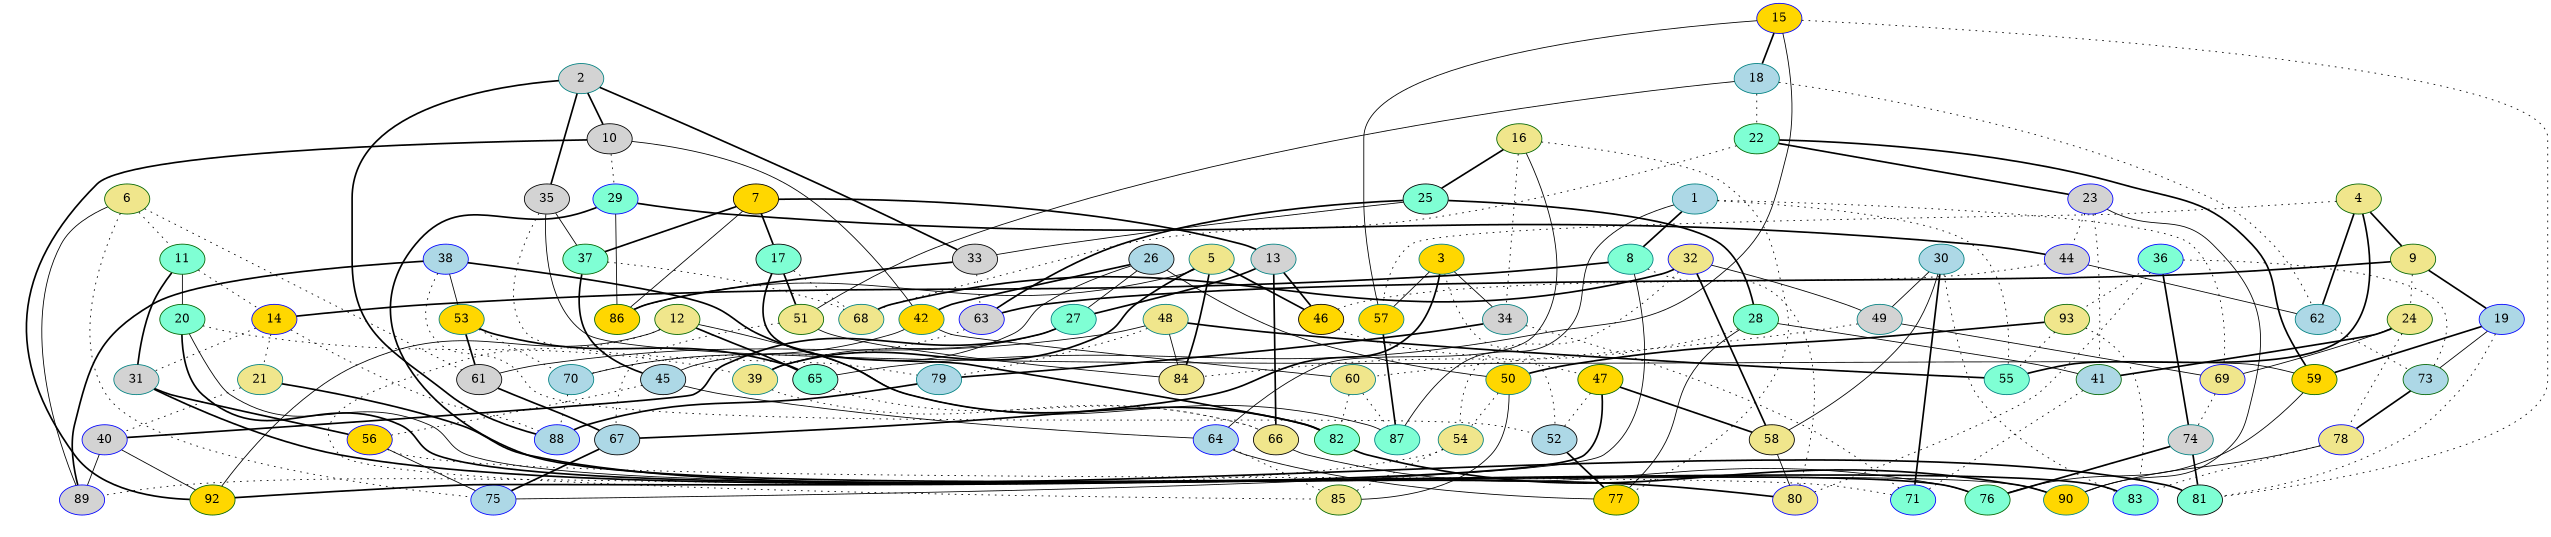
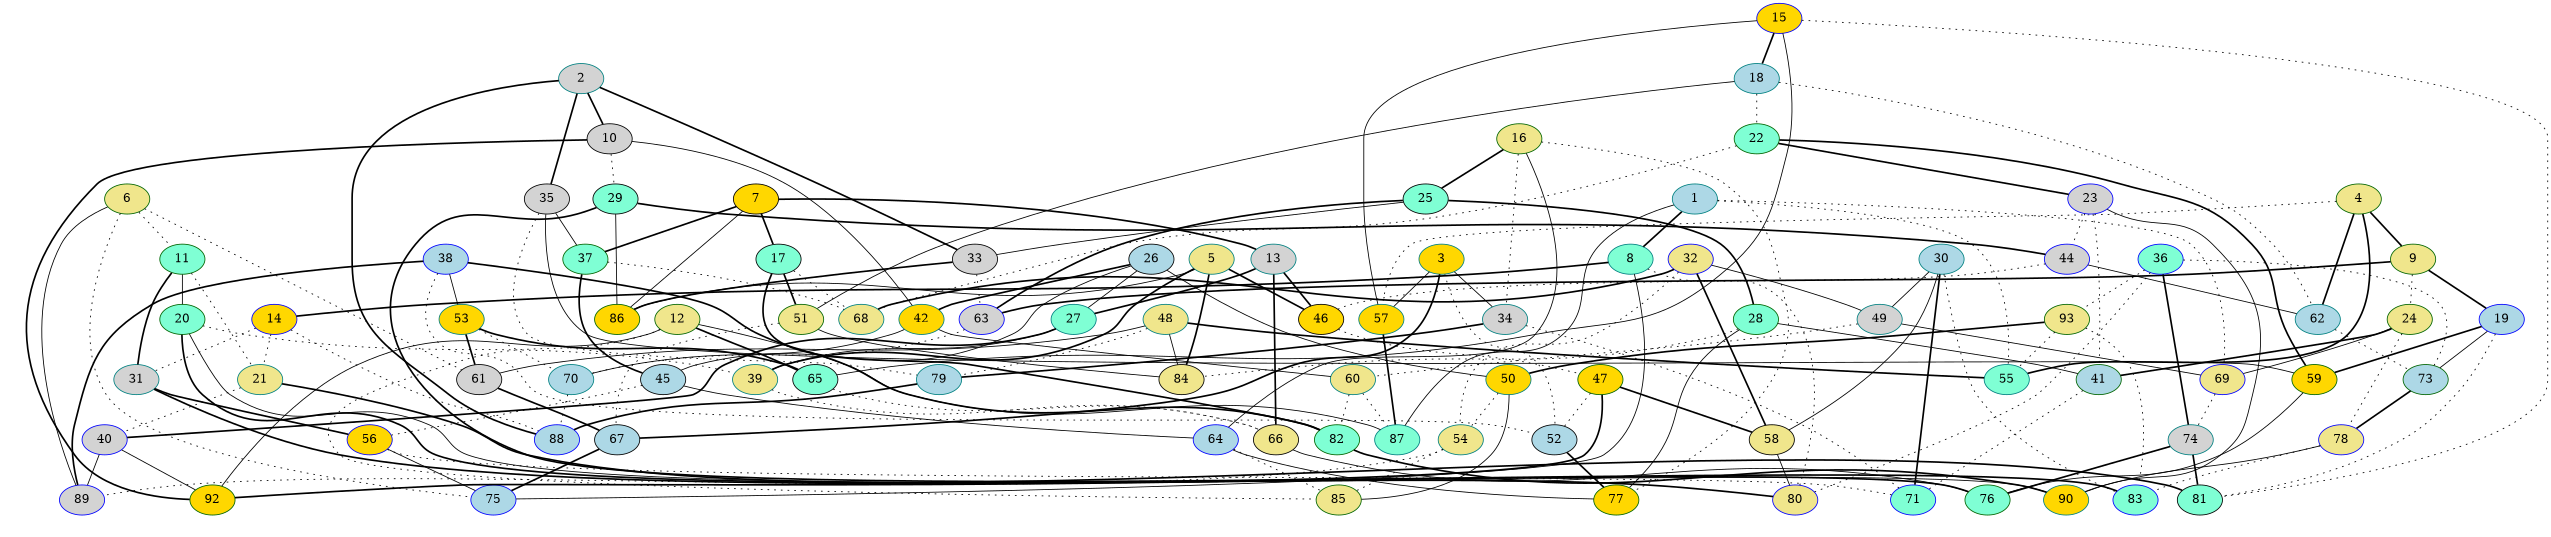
node "29": color blue -> black
edge "11" -- "14": now "11" -- "21"
